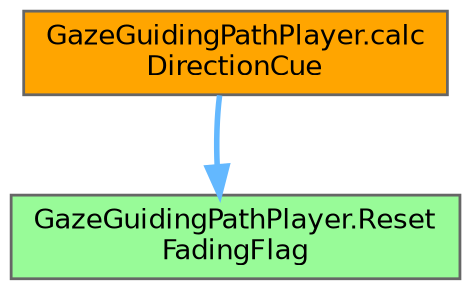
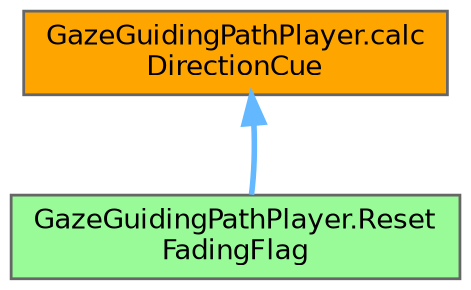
edge "GazeGuidingPathPlayer.calc DirectionCue" -> "GazeGuidingPathPlayer.Reset FadingFlag": reversed
